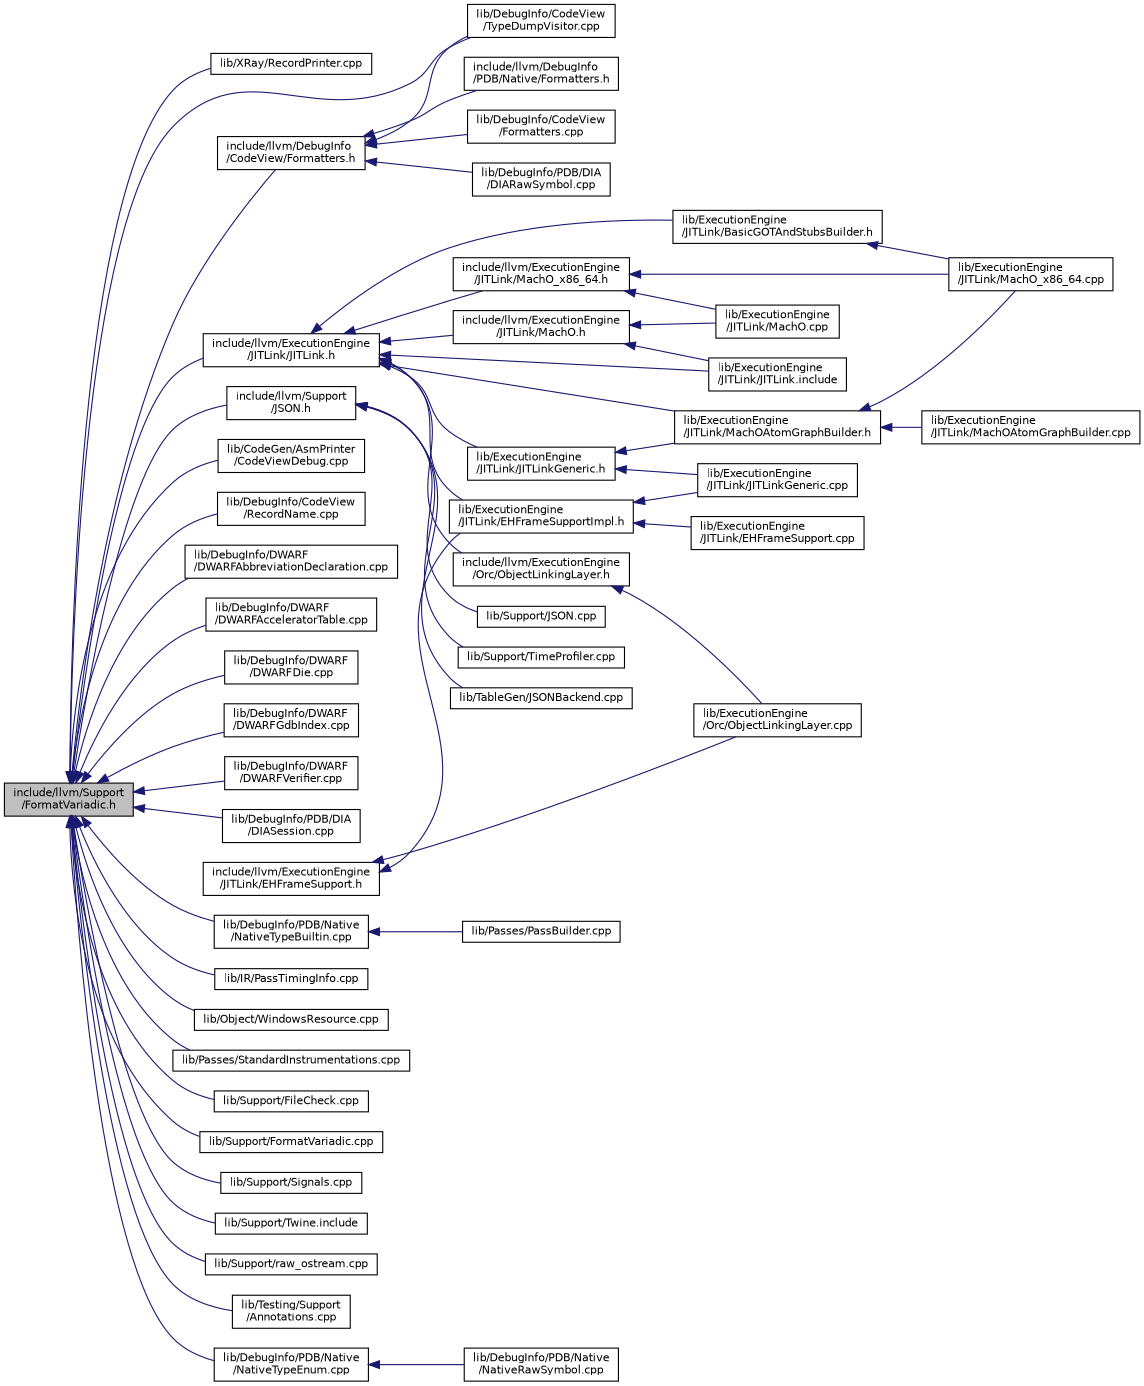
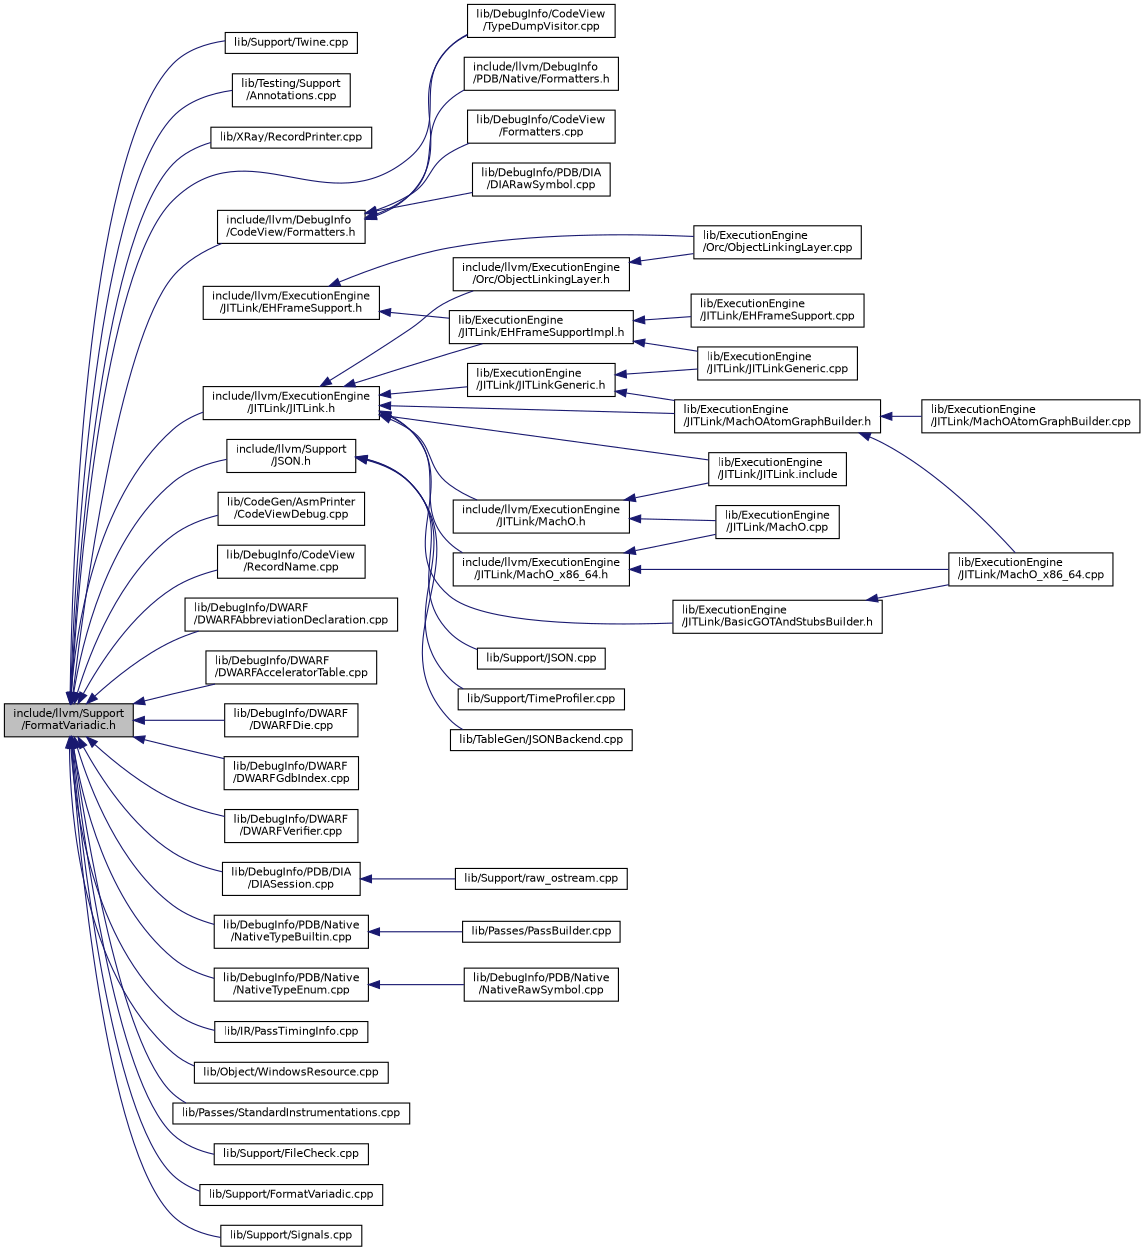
edge "lib/Support/raw_ostream.cpp" -> "include/llvm/Support /FormatVariadic.h": now "lib/Support/raw_ostream.cpp" -> "lib/DebugInfo/PDB/DIA /DIASession.cpp"
node "lib/Support/Twine.include": label "lib/Support/Twine.include" -> "lib/Support/Twine.cpp"
